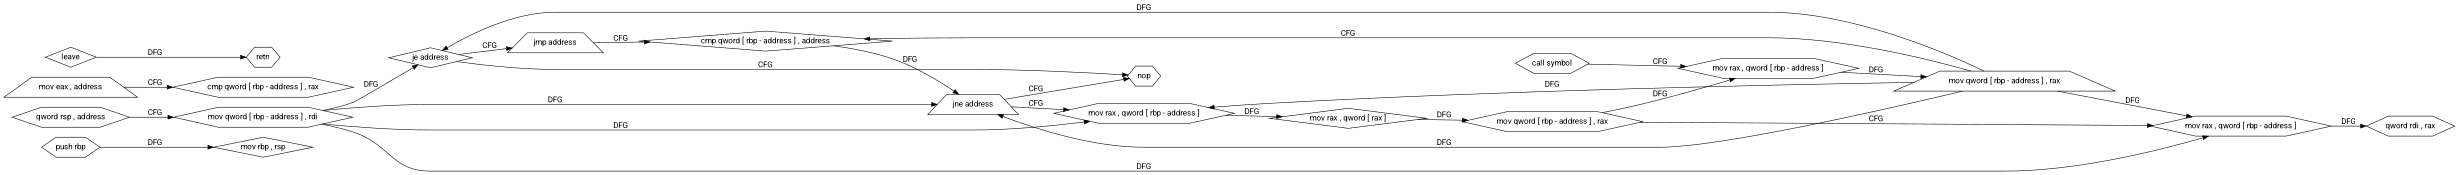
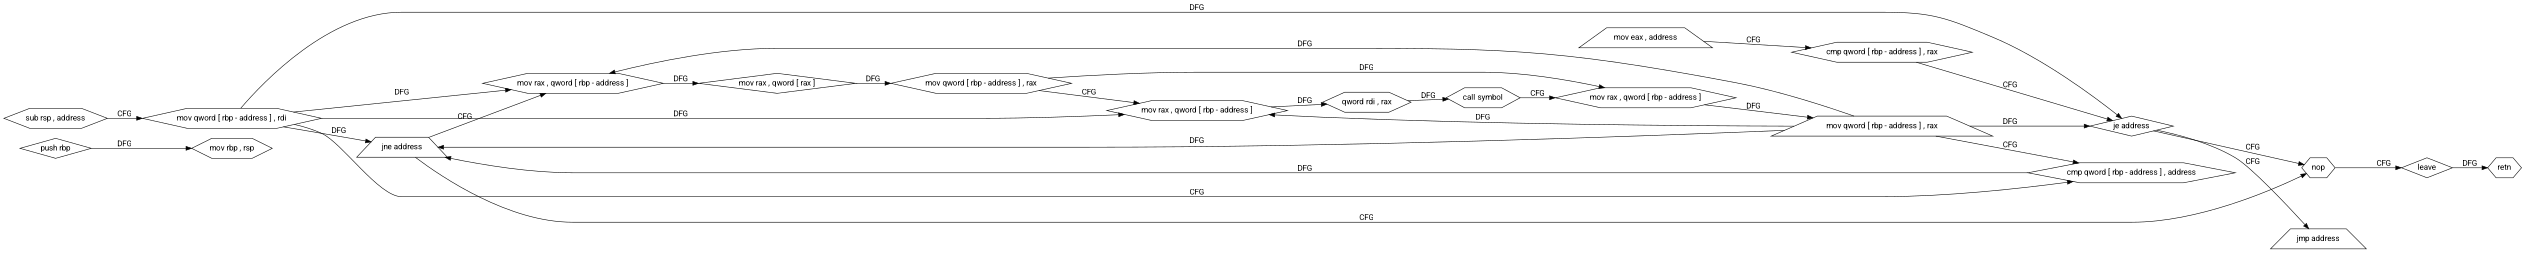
node "cmp qword [ rbp - address ] , address": shape diamond -> hexagon
edge "jmp address" -> "cmp qword [ rbp - address ] , address": now "mov qword [ rbp - address ] , rdi" -> "cmp qword [ rbp - address ] , address"
edge "cmp qword [ rbp - address ] , rax" -> "je address": added, label "CFG"
edge "qword rdi , rax" -> "call symbol": added, label "DFG"
node "qword rsp , address": label "qword rsp , address" -> "sub rsp , address"
node "push rbp": shape hexagon -> diamond
node "mov rbp , rsp": shape diamond -> hexagon
edge "nop" -> "leave": added, label "CFG"
